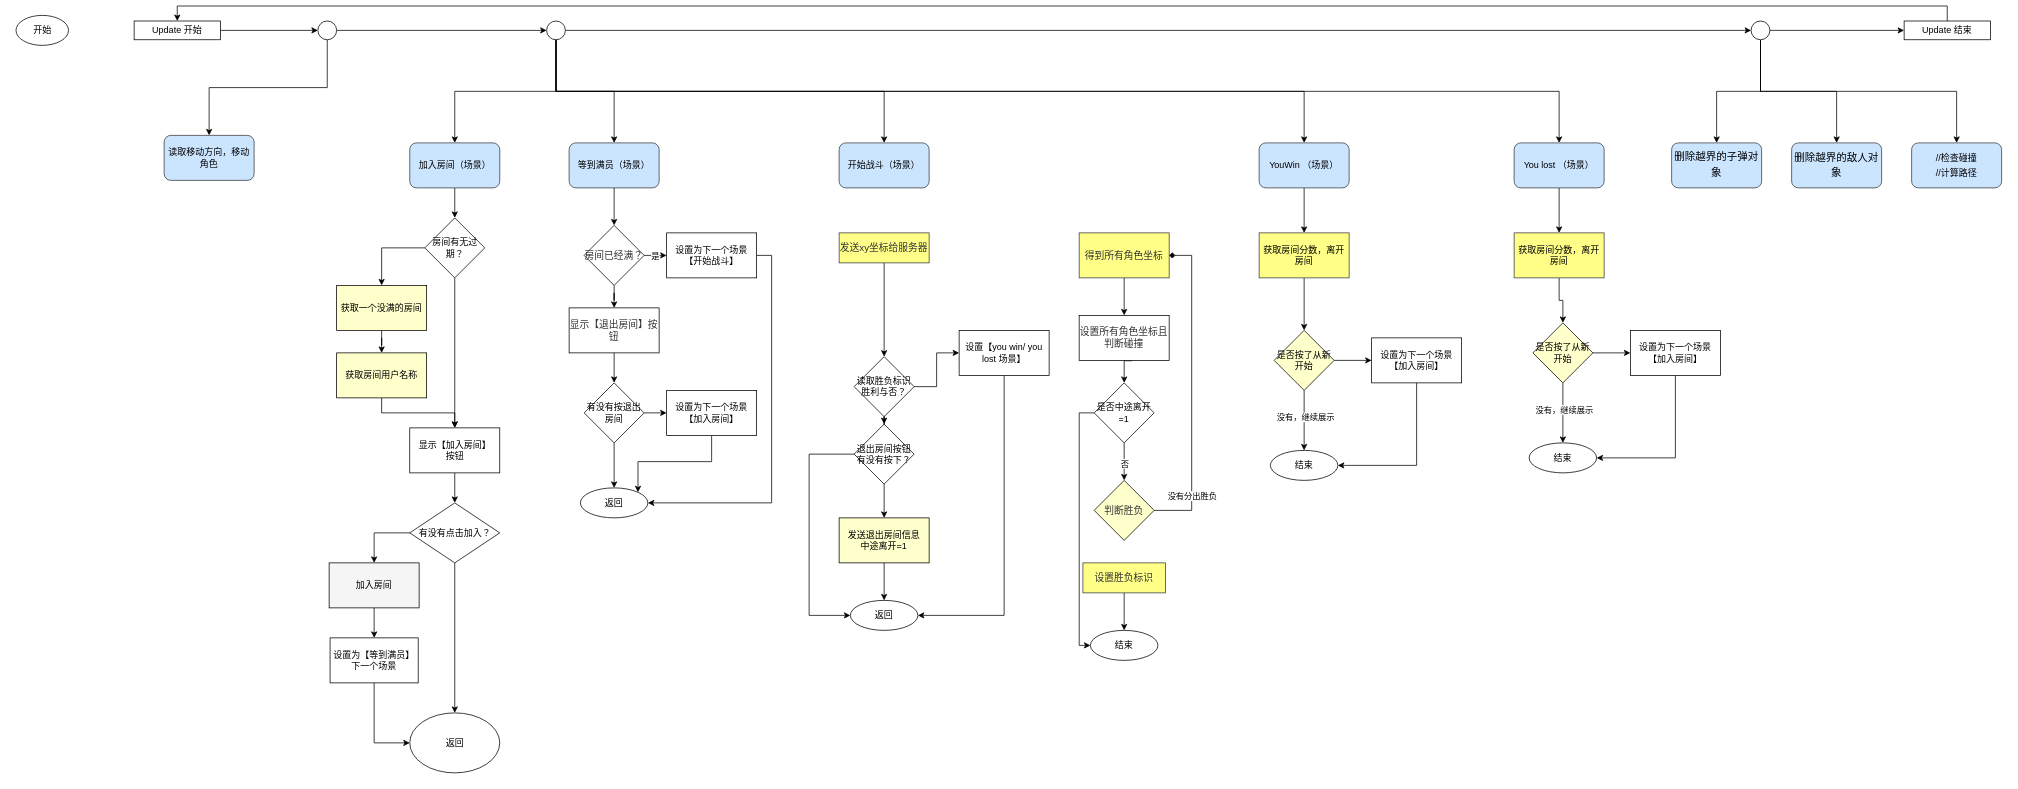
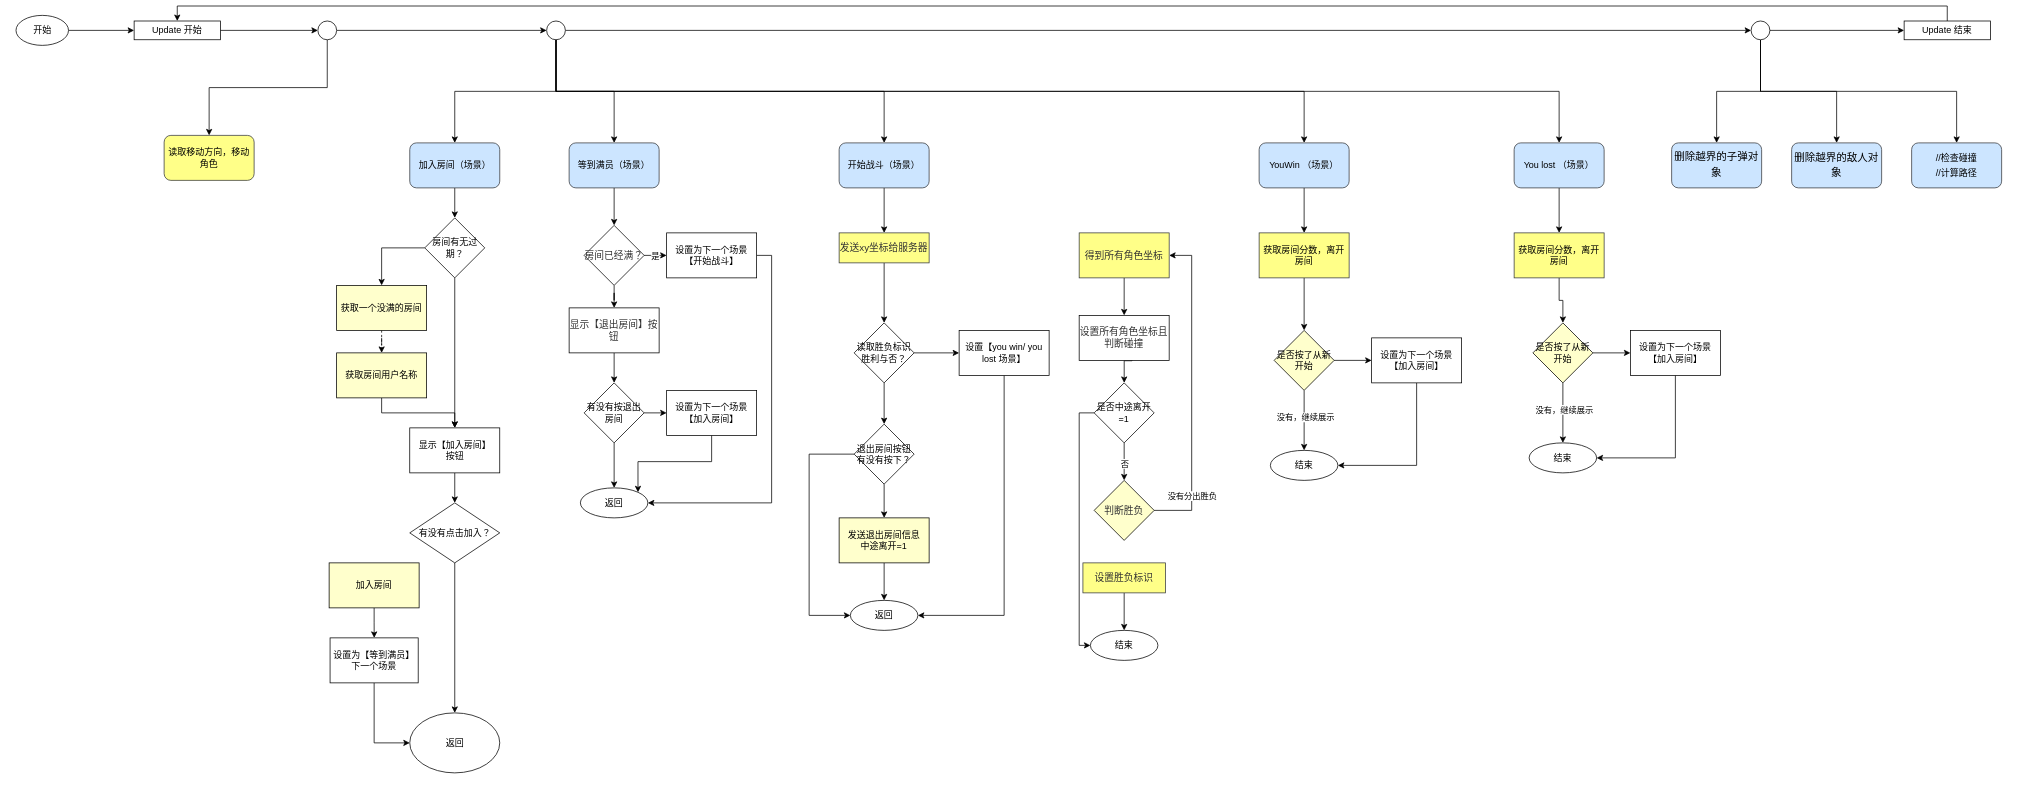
edge "开始" -> "Update 开始": added
node "读取移动方向，移动角色": fillcolor #cce5ff -> #ffff88
edge "开始战斗（场景）" -> "发送xy坐标给服务器": added
edge "判断胜负" -> "得到所有角色坐标": arrowhead diamond -> classic
edge "获取一个没满的房间" -> "获取房间用户名称": style solid -> dashed
node "读取胜负标识 胜利与否？": moved (884, 387) -> (884, 353)
edge "有没有点击加入？" -> "加入房间": removed
node "加入房间": fillcolor #f5f5f5 -> #ffffcc
